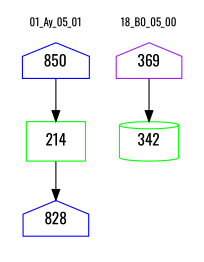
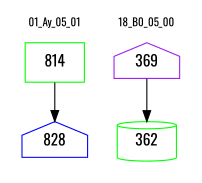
node "850": removed
node "214": label "214" -> "814"
node "342": label "342" -> "362"
